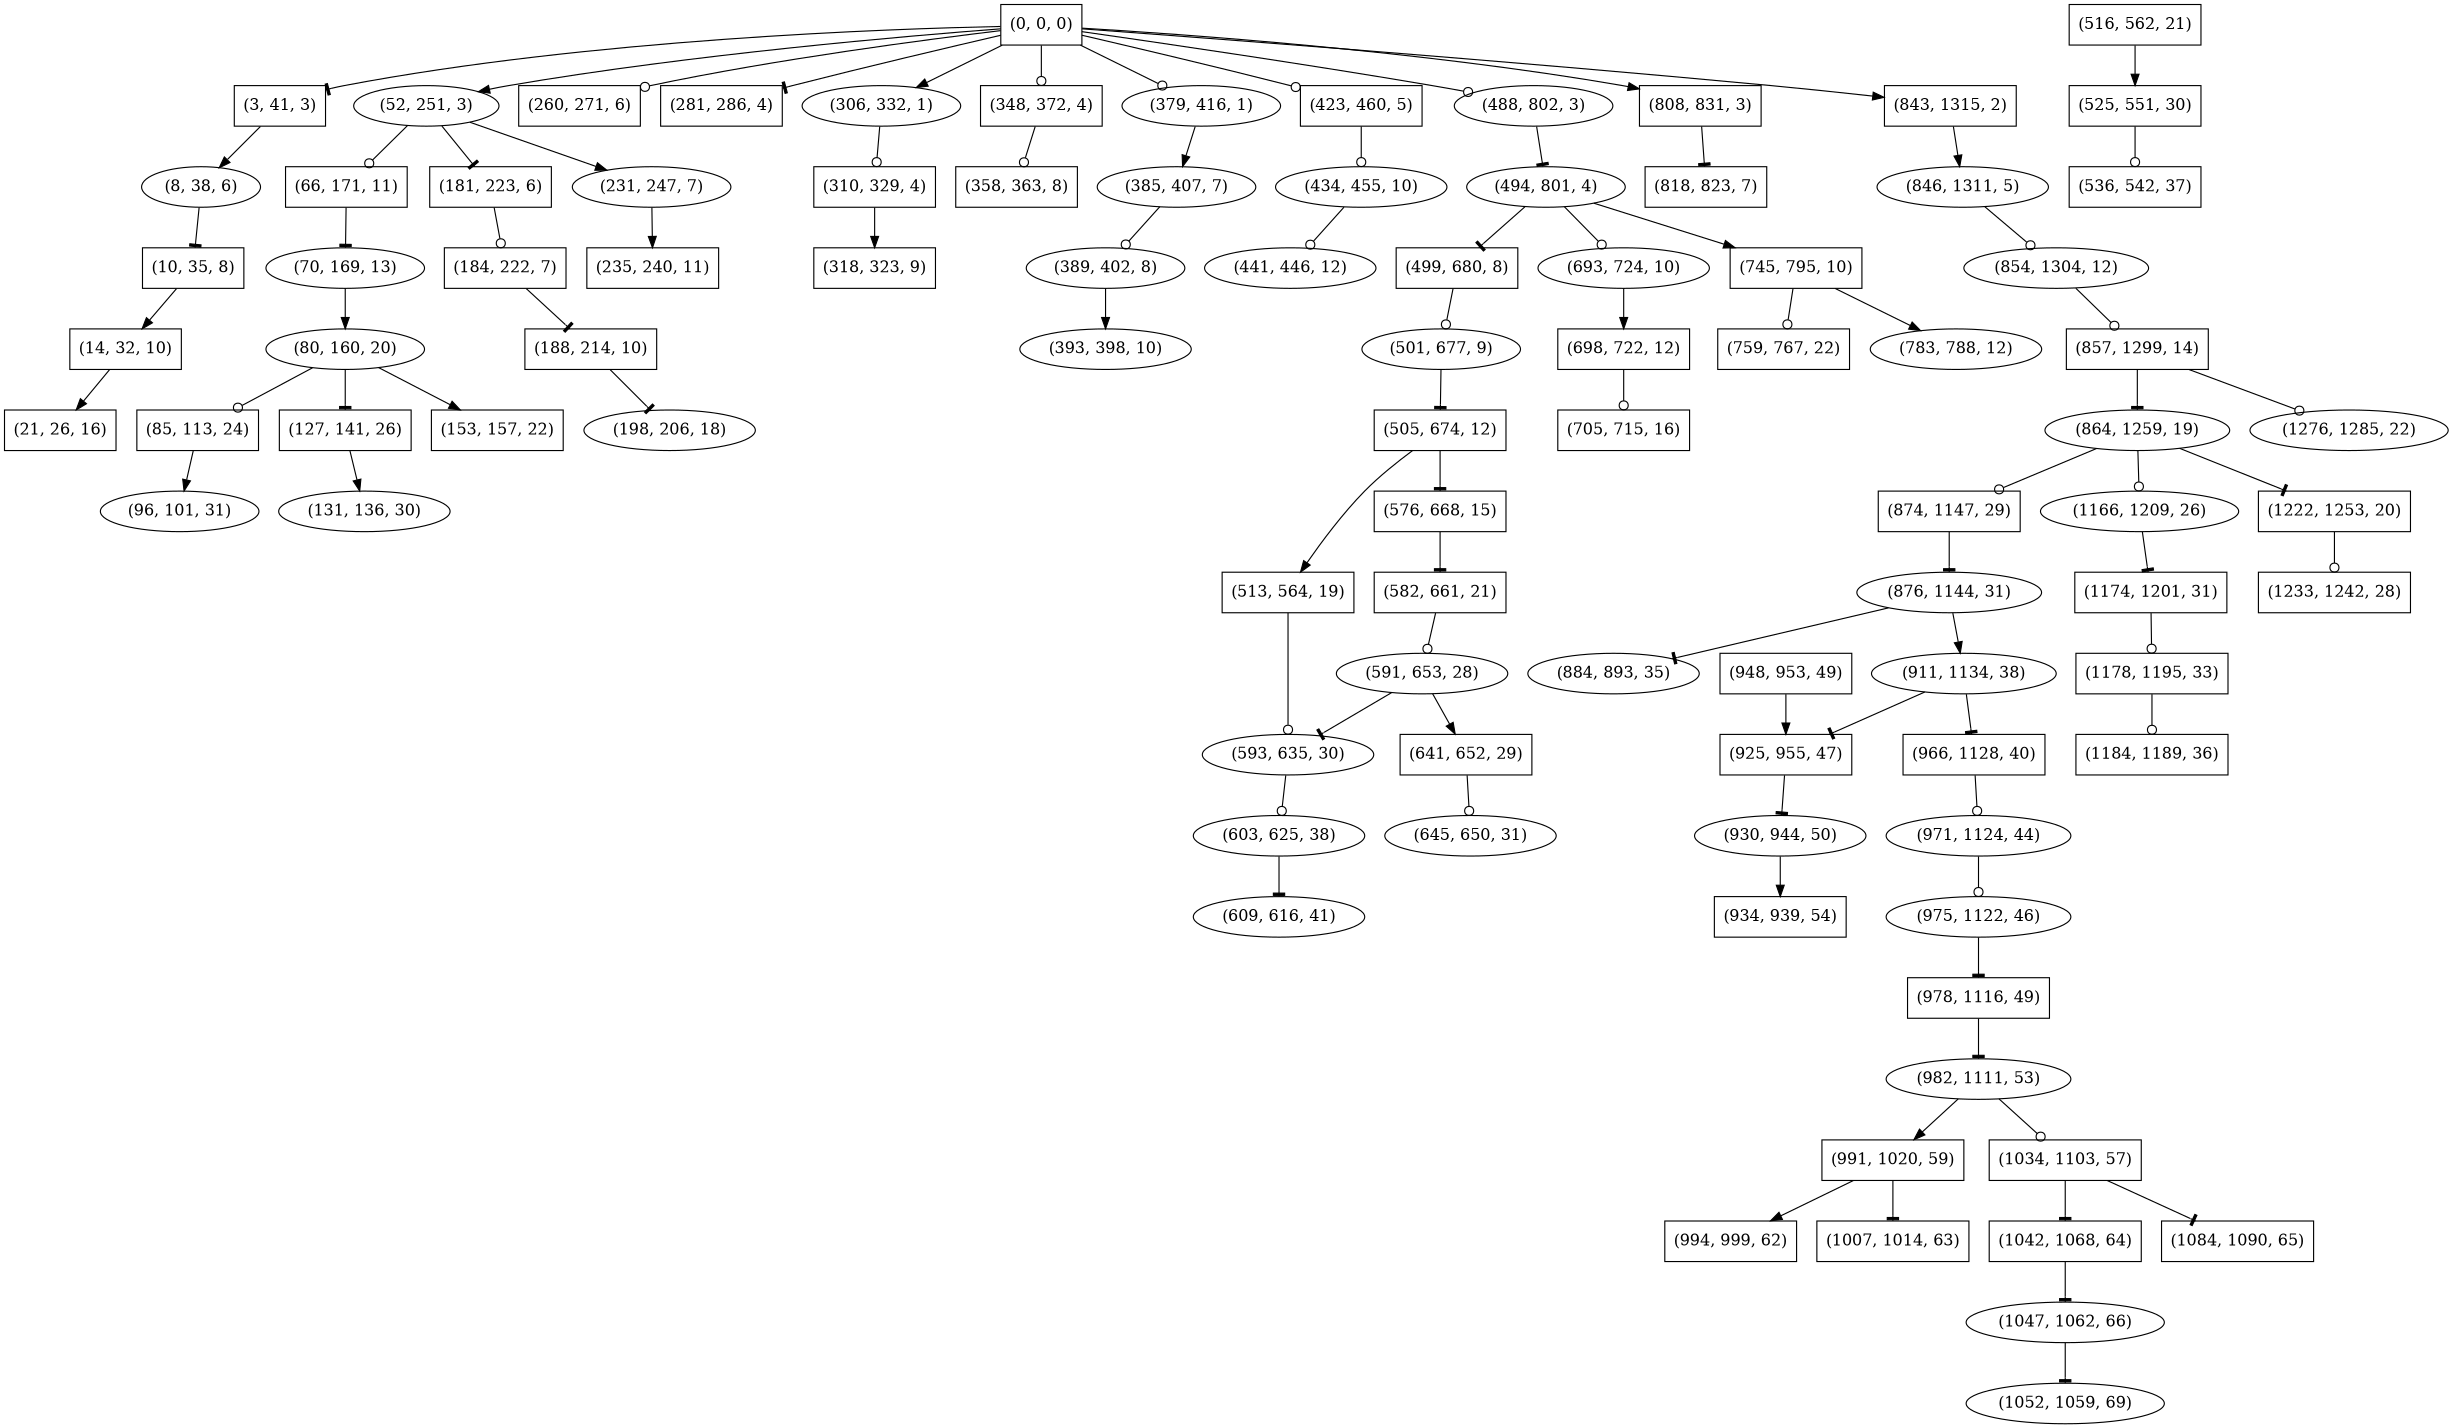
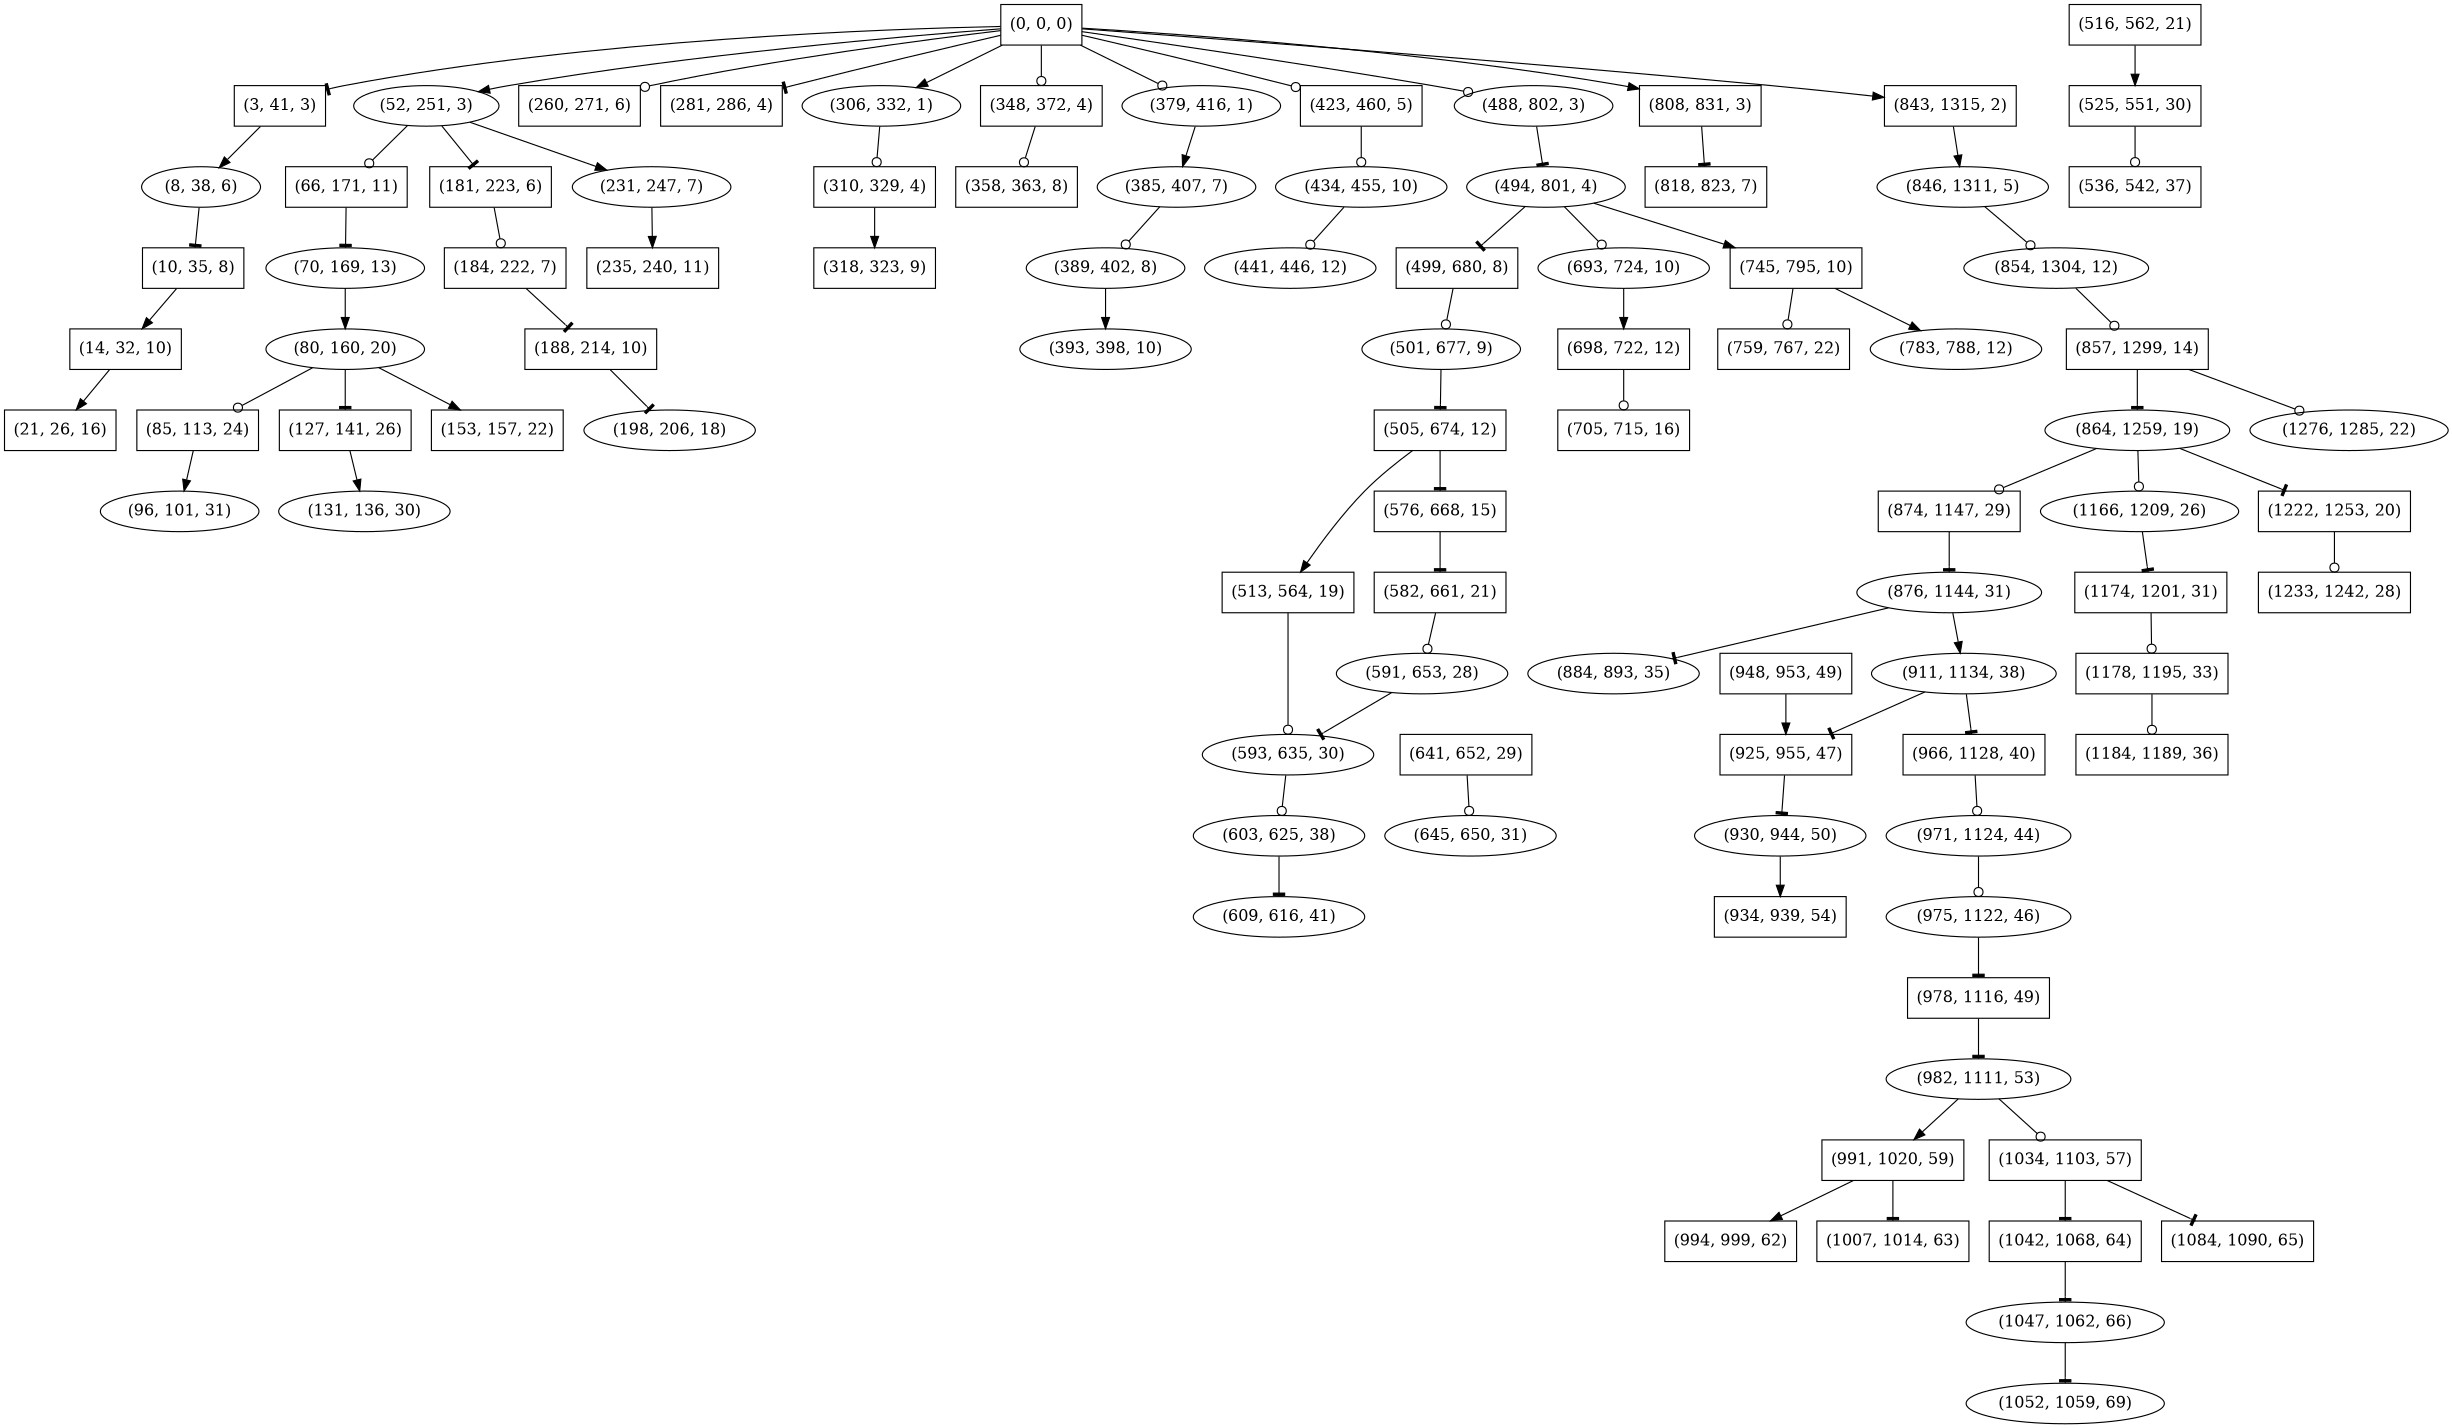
edge "(591, 653, 28)" -> "(641, 652, 29)": removed
